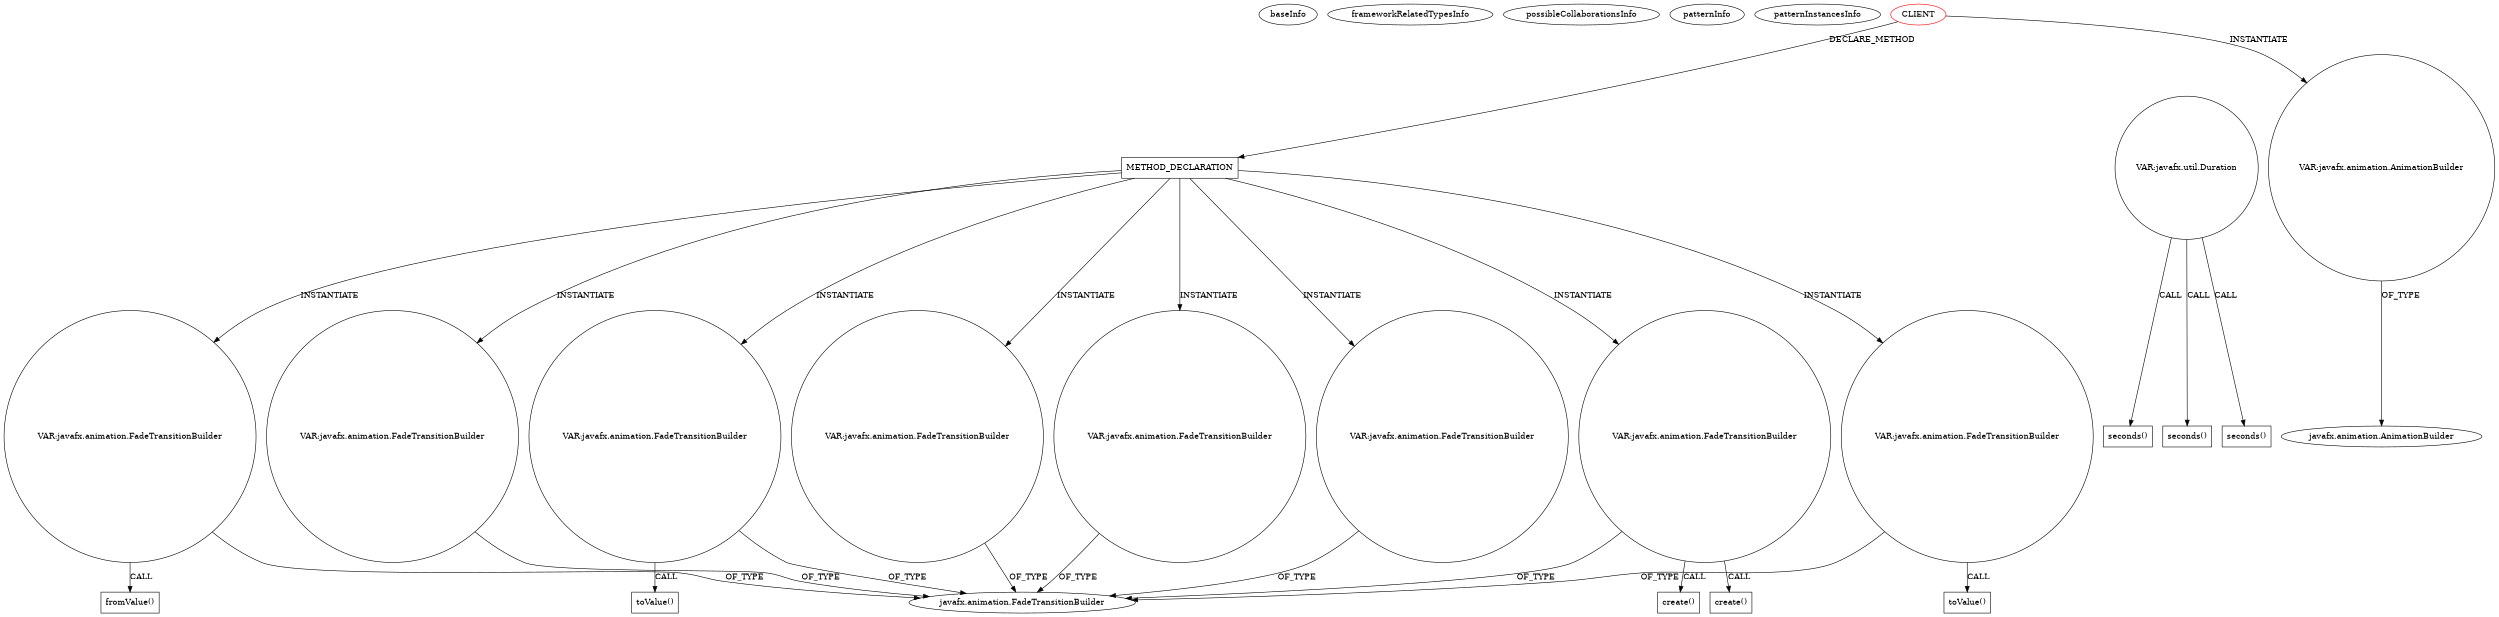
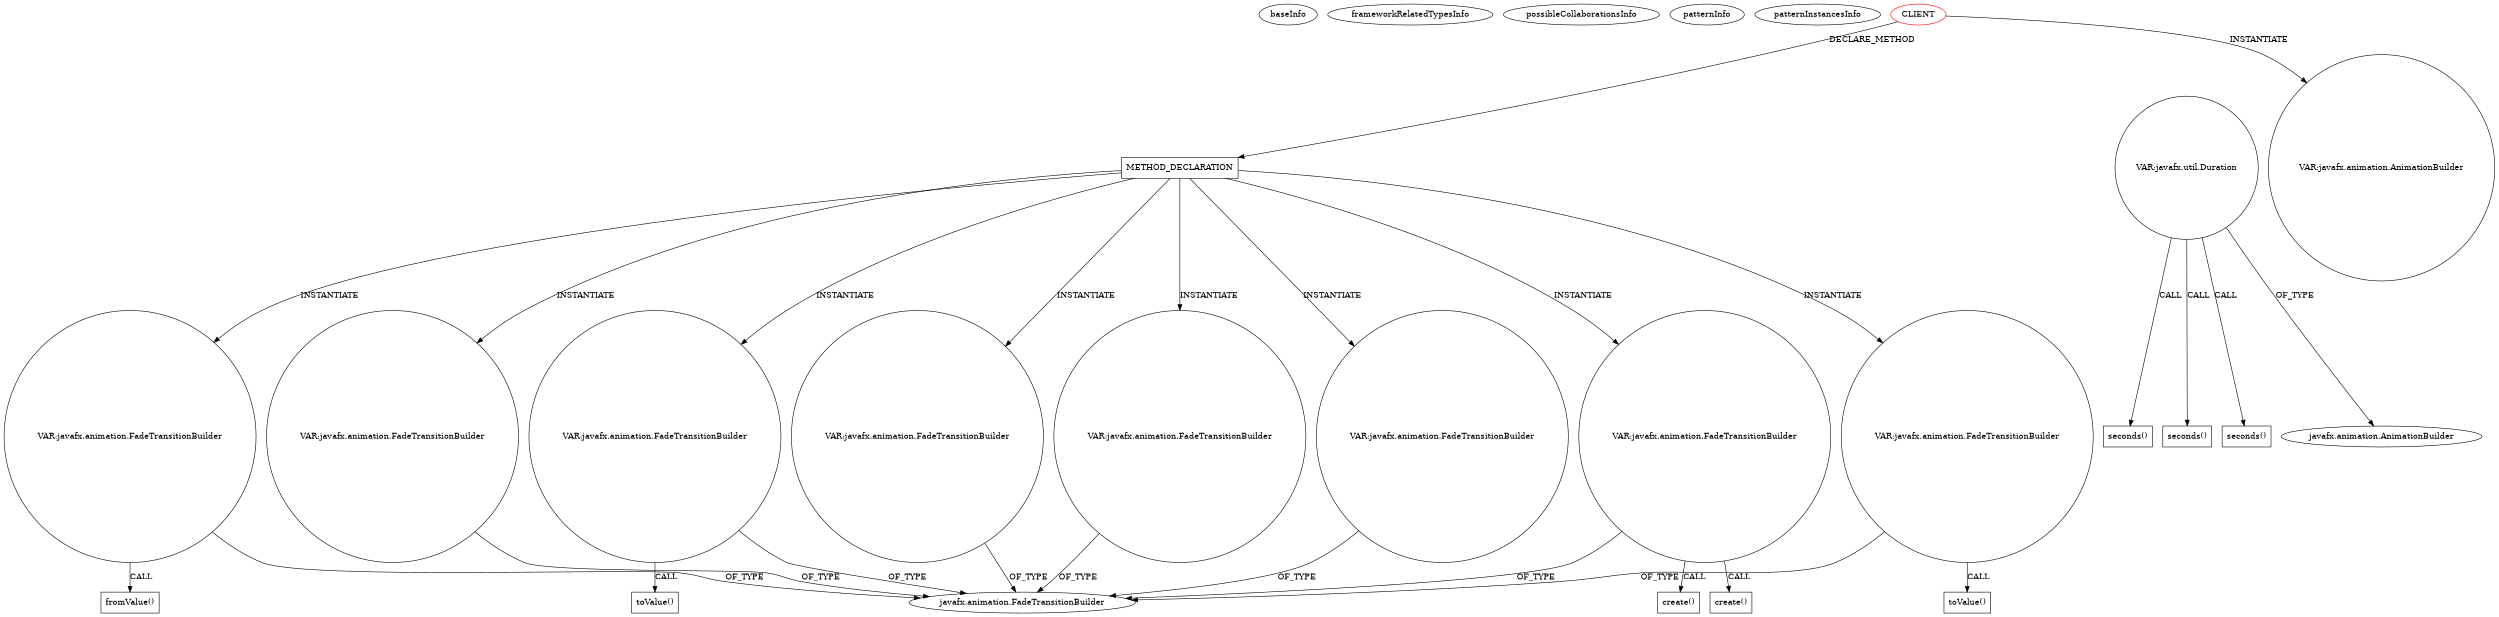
edge "VAR:javafx.animation.AnimationBuilder" -> "javafx.animation.AnimationBuilder": now "VAR:javafx.util.Duration" -> "javafx.animation.AnimationBuilder"
